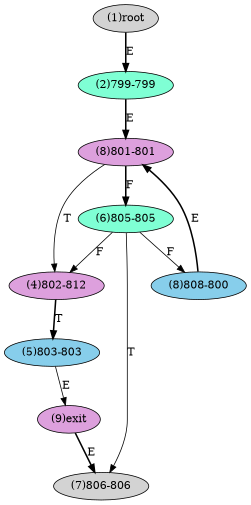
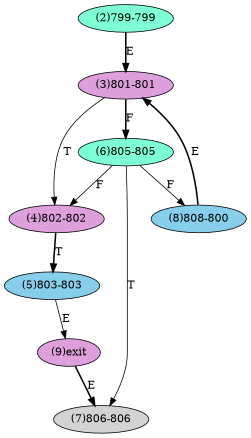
node "(1)root": removed
node "(8)801-801": label "(8)801-801" -> "(3)801-801"
node "(4)802-812": label "(4)802-812" -> "(4)802-802"
